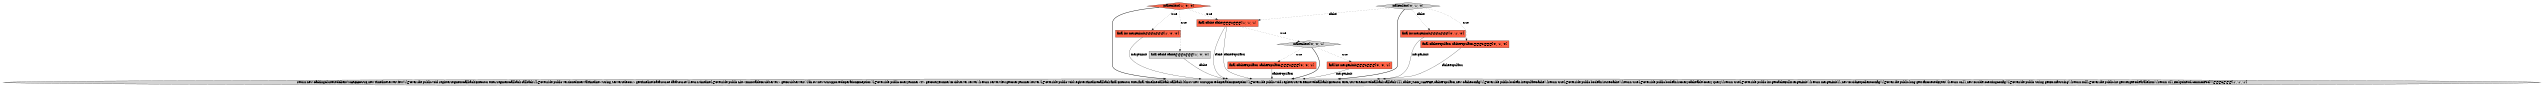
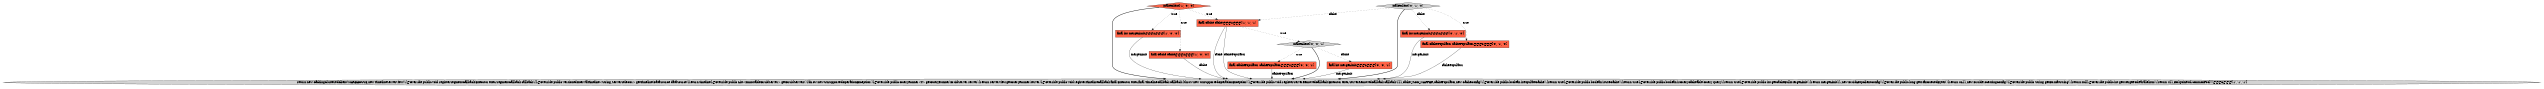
node "final Cache cache@@@2@@@['1', '0', '0']": fillcolor lightgray -> tomato
edge "makeClient['0', '0', '1']" -> "final int mergeLimit@@@2@@@['0', '0', '1']": label "true" -> "cache"
